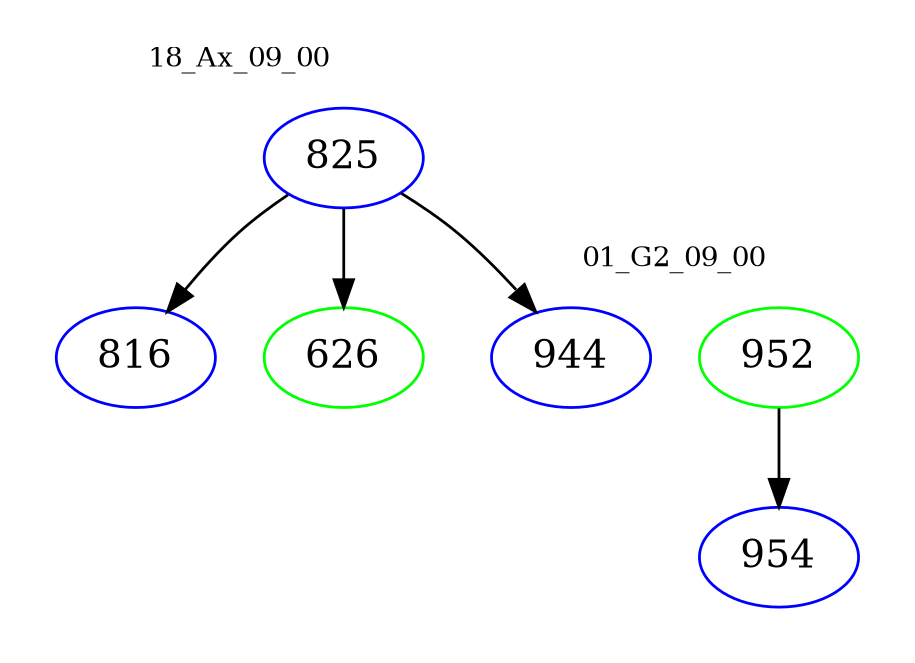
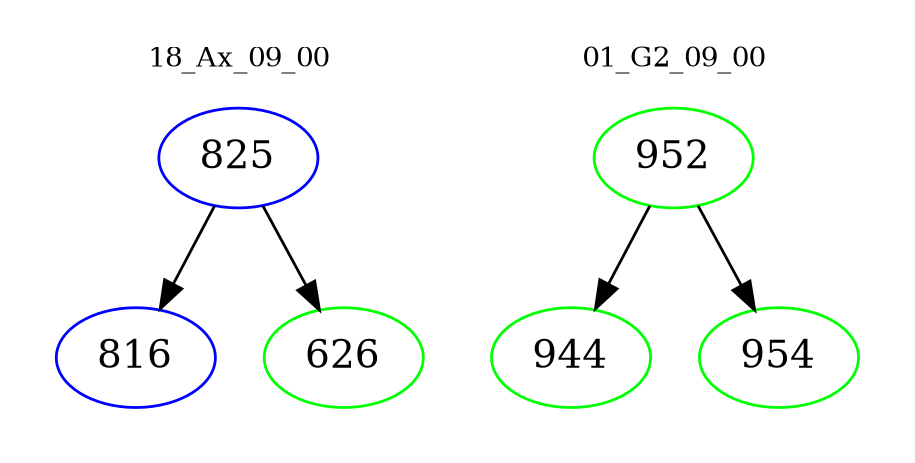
edge "825" -> "944": now "952" -> "944"
node "944": color blue -> green
node "954": color blue -> green
